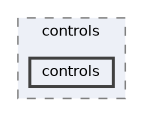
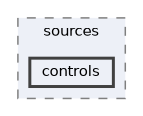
cluster "controls": label "controls" -> "sources"
